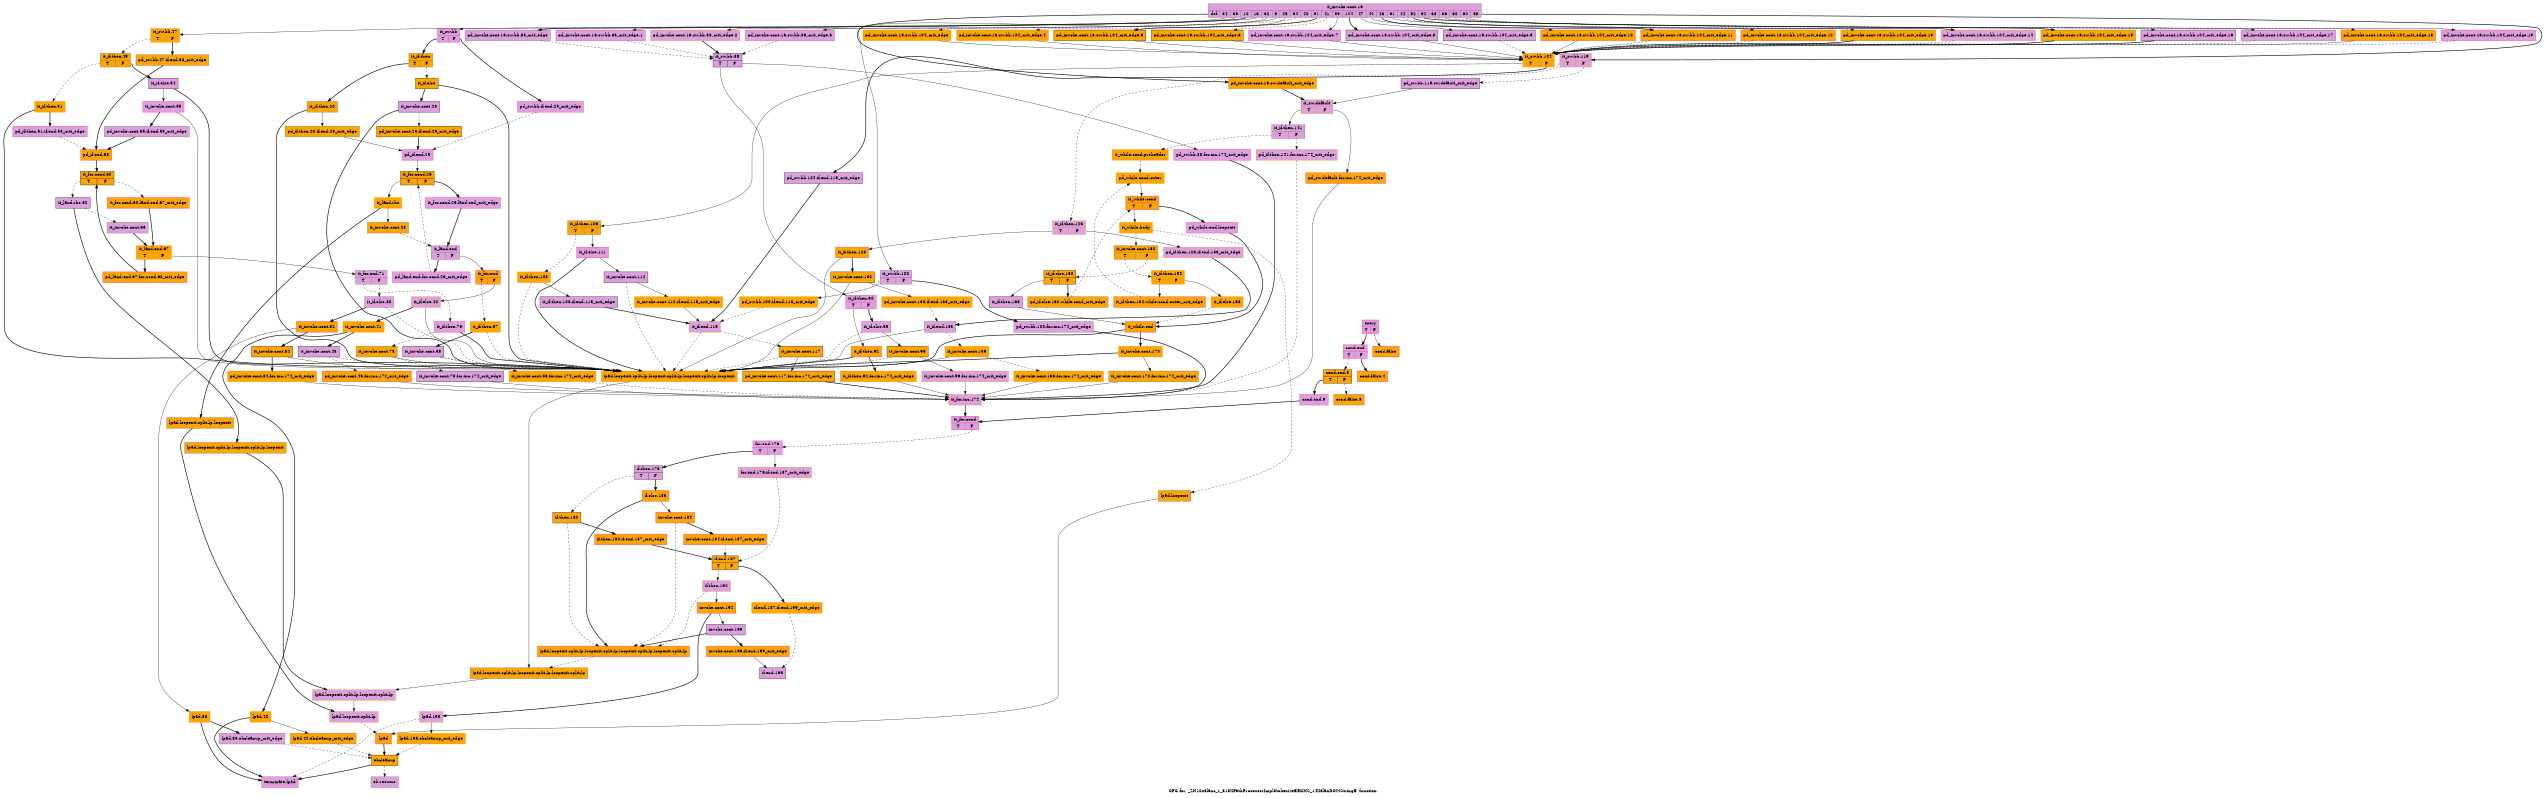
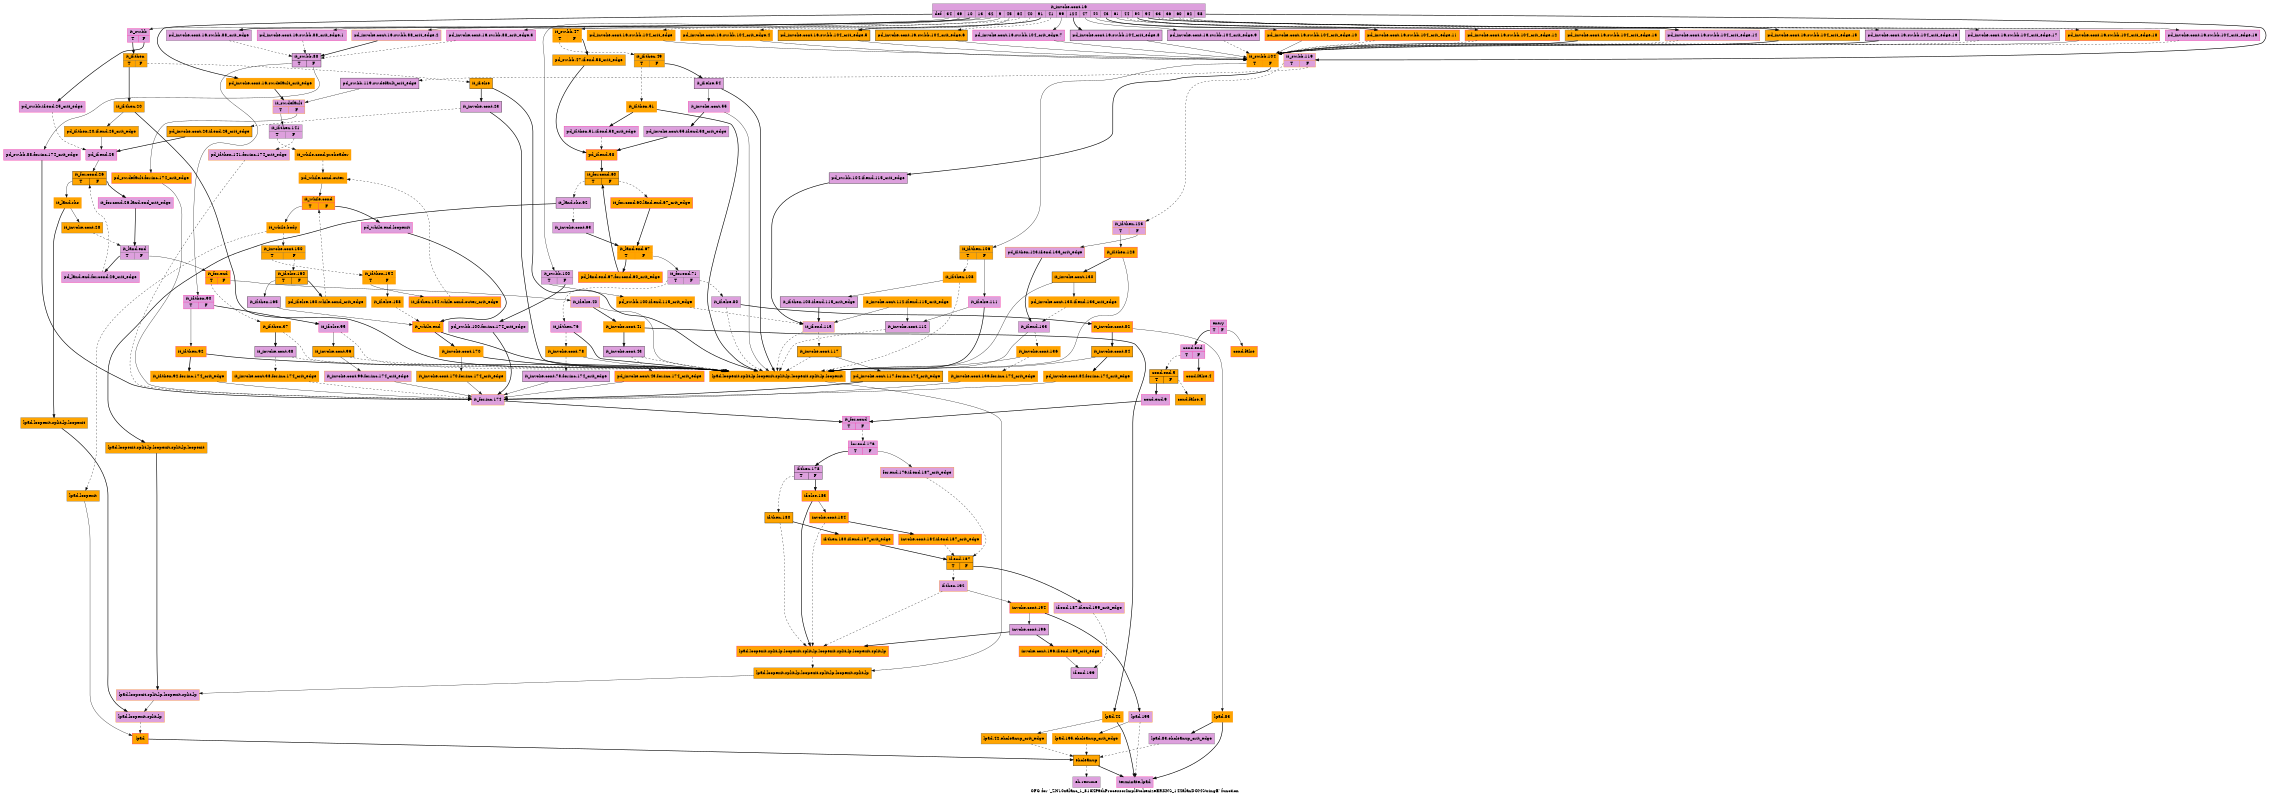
edge "it_invoke.cont.112" -> "it_invoke.cont.112.if.end.115_crit_edge": reversed
node "if.end.187.if.end.199_crit_edge": fillcolor orange -> plum
